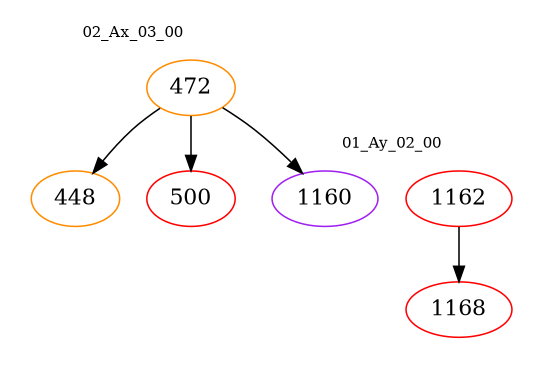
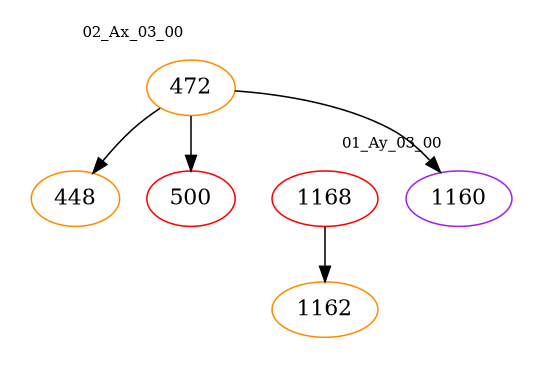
cluster "01_Ay_02_00": label "01_Ay_02_00" -> "01_Ay_03_00"
node "1162": color red -> darkorange
edge "1162" -> "1168": reversed
